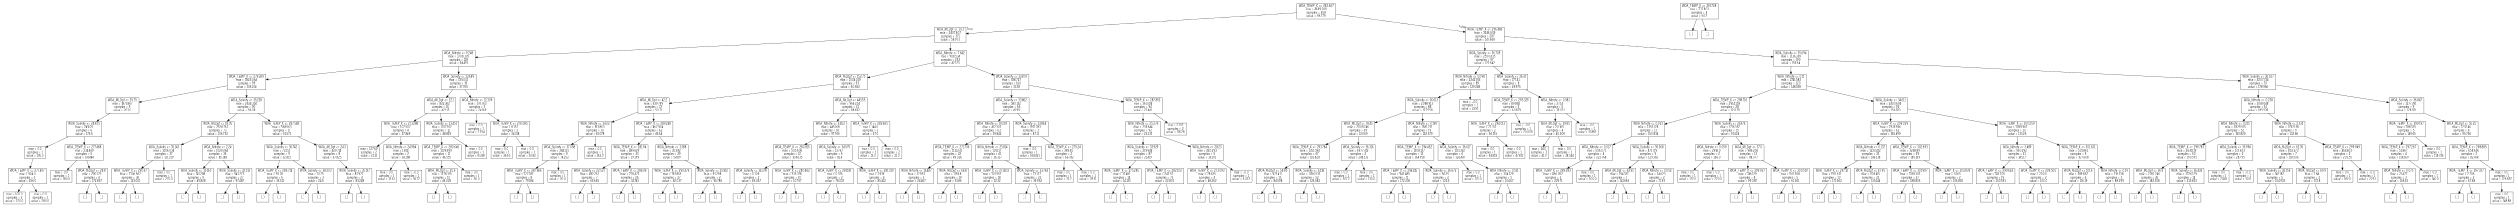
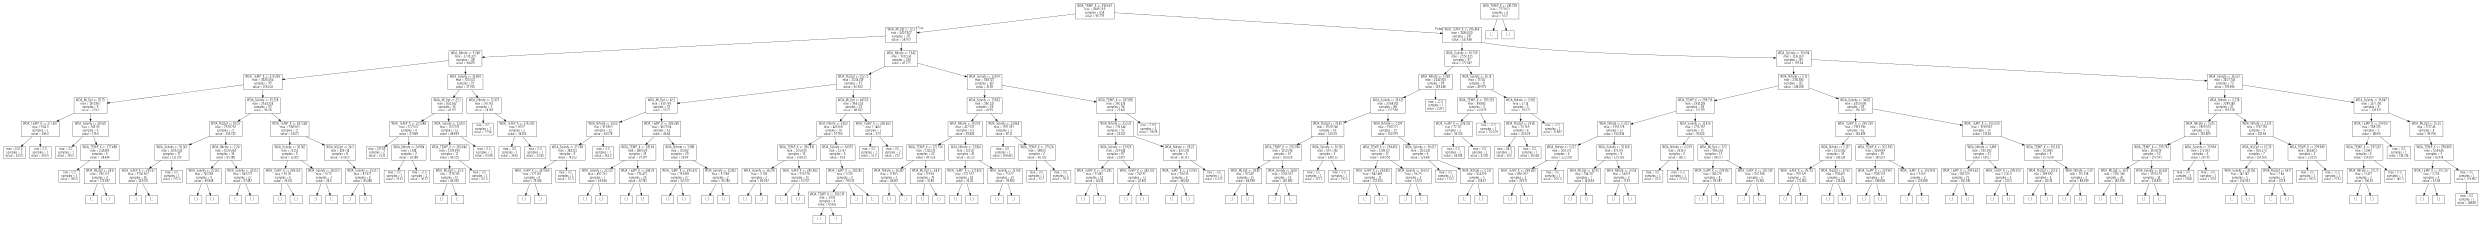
edge "mse = 0.0 samples = 1 value = 195.0" -> "WOA_TEMP_K <= 277.497 mse = 904.0 samples = 3 value = 256.0": now "WOA_MLDpt <= 25.75 mse = 1871.867 samples = 9 value = 203.0" -> "WOA_TEMP_K <= 277.497 mse = 904.0 samples = 3 value = 256.0"
edge "WOA_Salinity <= 34.575 mse = 13.767 samples = 6 value = 83.4" -> "WOA_TEMP_K <= 281.019 mse = 3.939 samples = 4 value = 85.412": now "WOA_TEMP_K <= 281.181 mse = 0.376 samples = 2 value = 78.033" -> "WOA_TEMP_K <= 281.019 mse = 3.939 samples = 4 value = 85.412"
